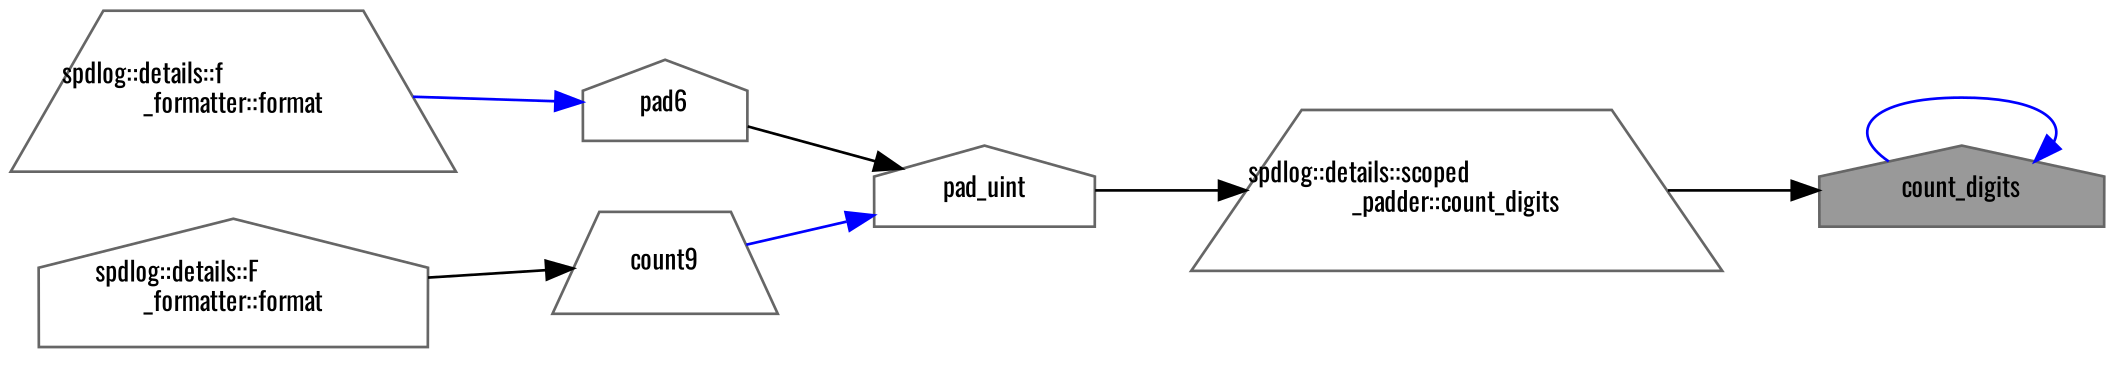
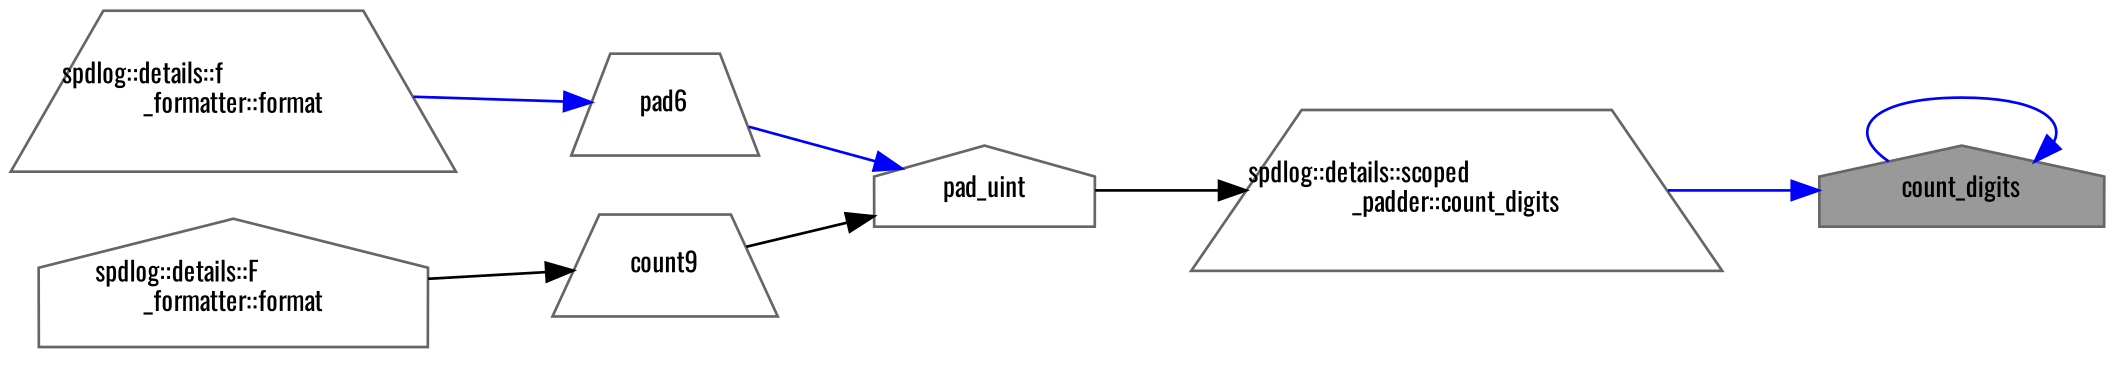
node "pad6": shape house -> trapezium
edge "pad6" -> "pad_uint": color black -> blue
edge "spdlog::details::scoped _padder::count_digits" -> "count_digits": color black -> blue
edge "count9" -> "pad_uint": color blue -> black
